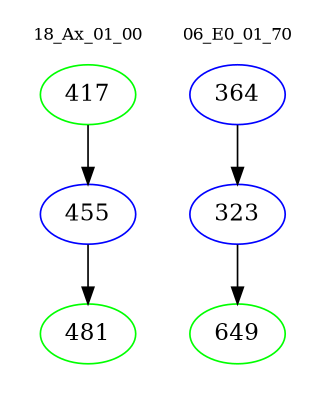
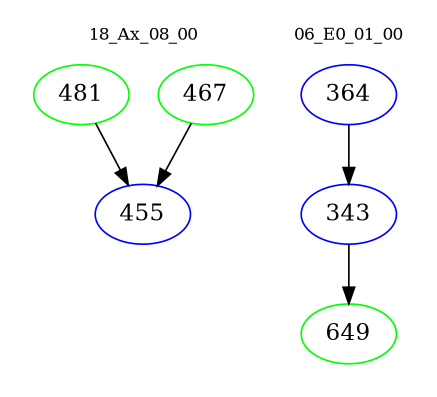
cluster "18_Ax_01_00": label "18_Ax_01_00" -> "18_Ax_08_00"
cluster "06_E0_01_70": label "06_E0_01_70" -> "06_E0_01_00"
node "417": label "417" -> "467"
node "323": label "323" -> "343"
edge "455" -> "481": reversed
